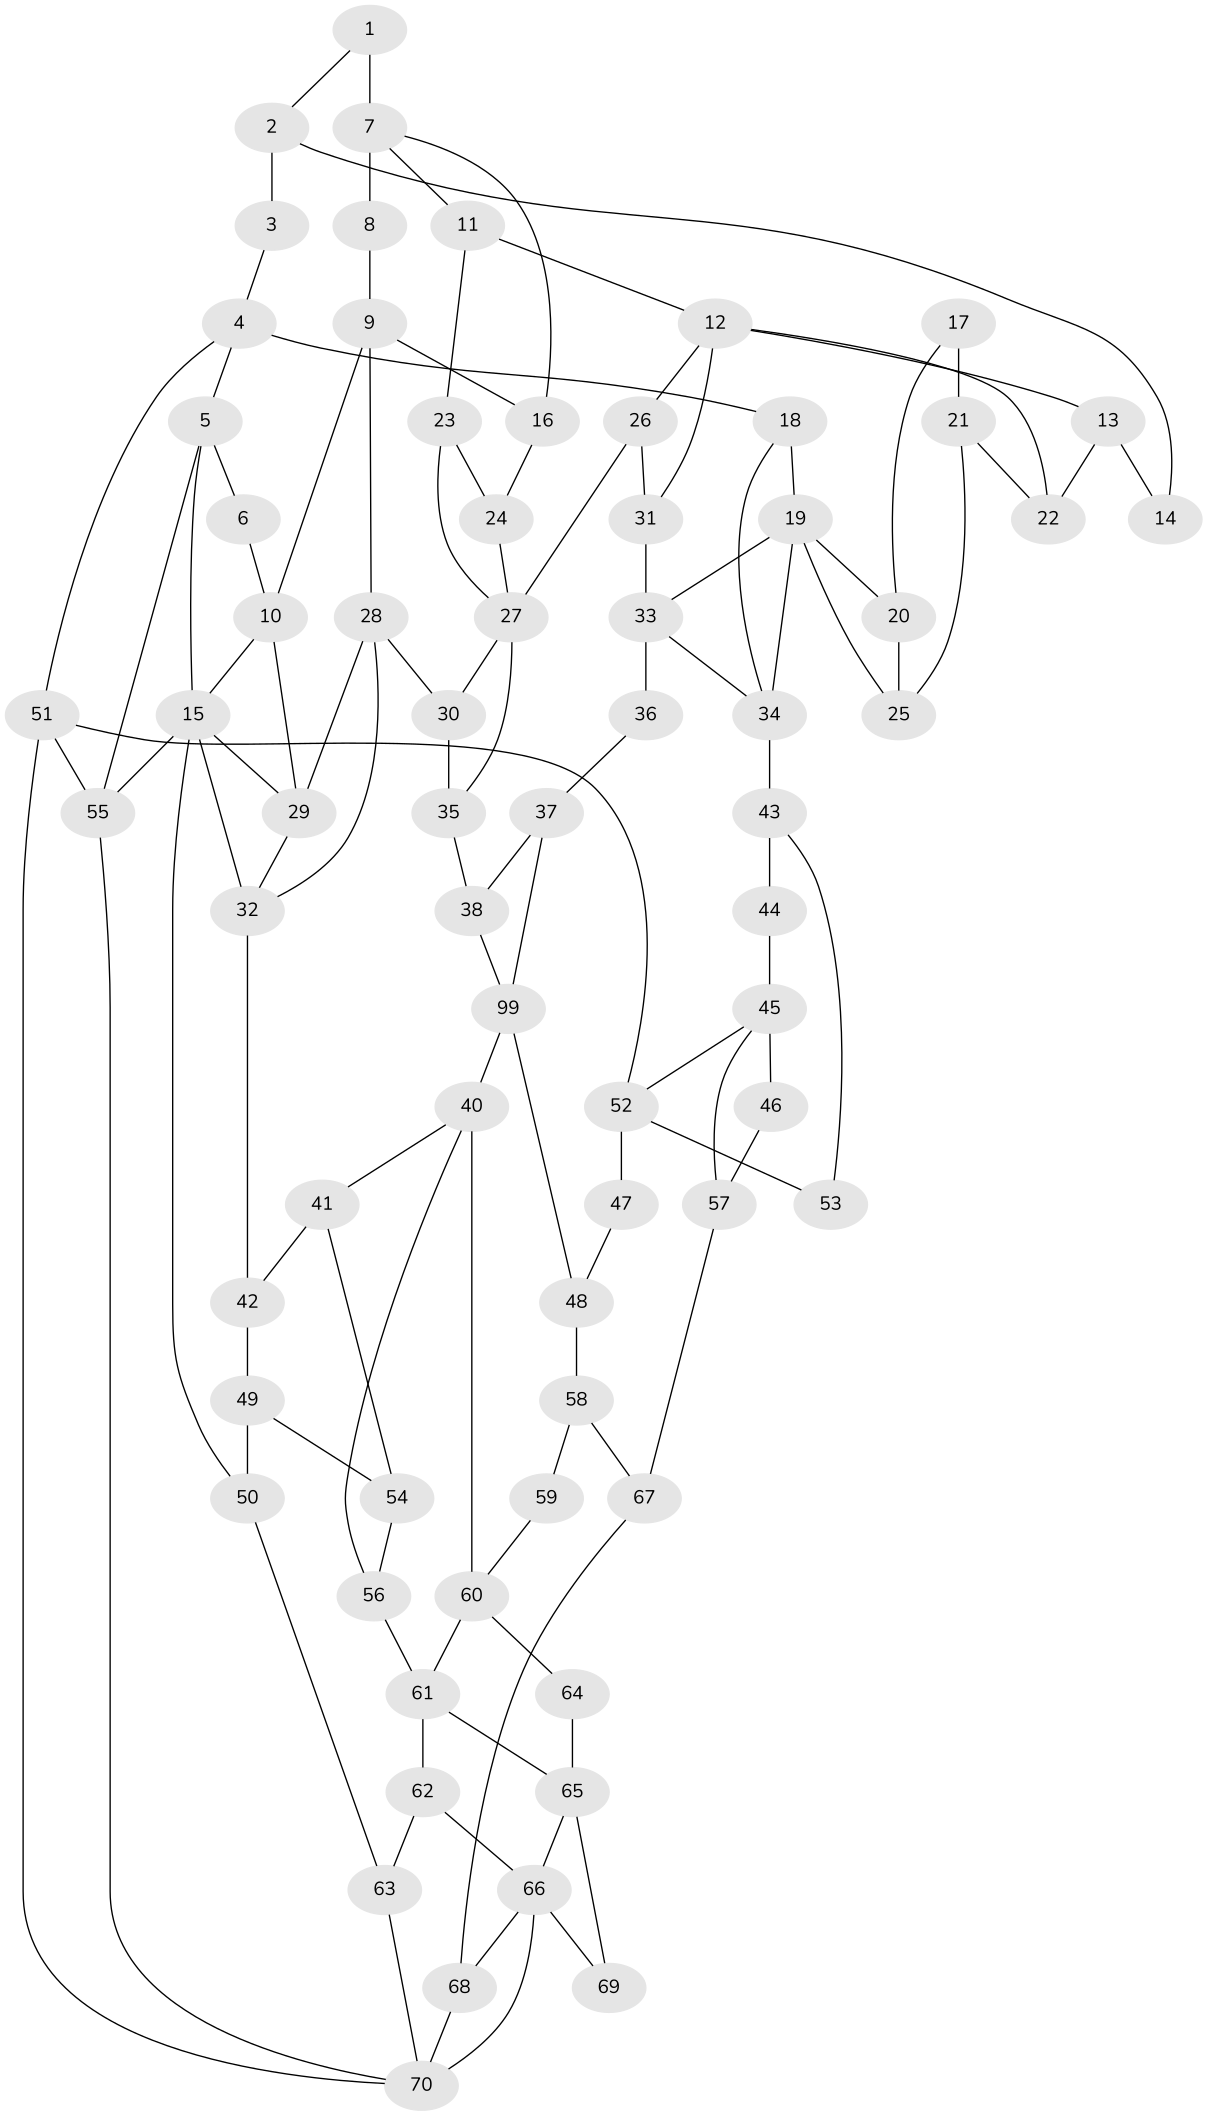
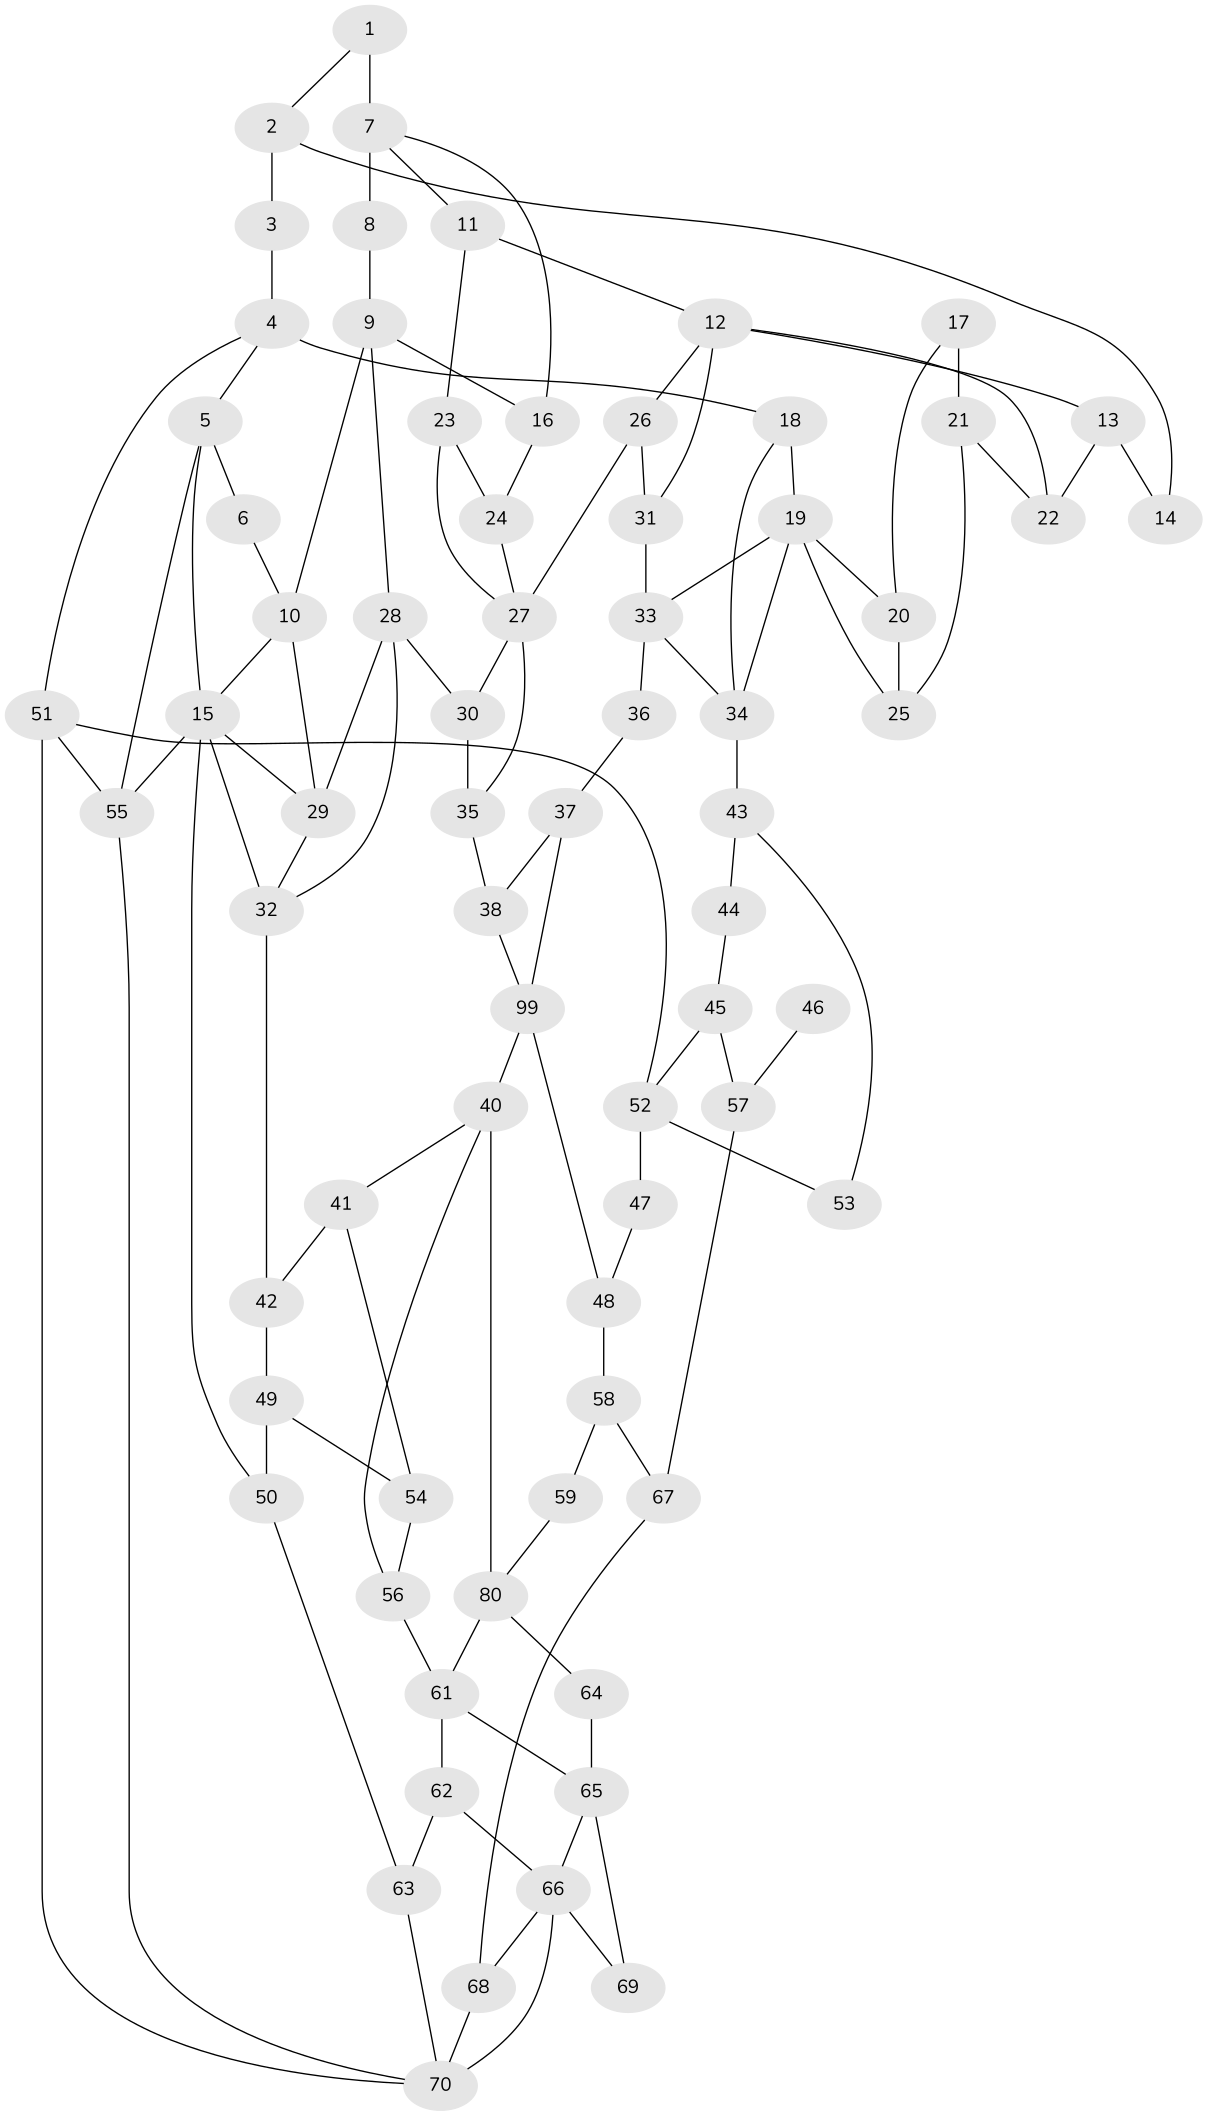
edge "45" -- "46": removed
node "60": label "60" -> "80"
